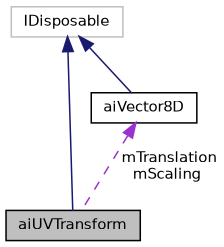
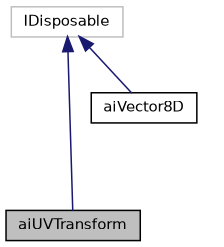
edge "aiUVTransform" -> "aiVector8D": removed, label "mTranslation mScaling"
